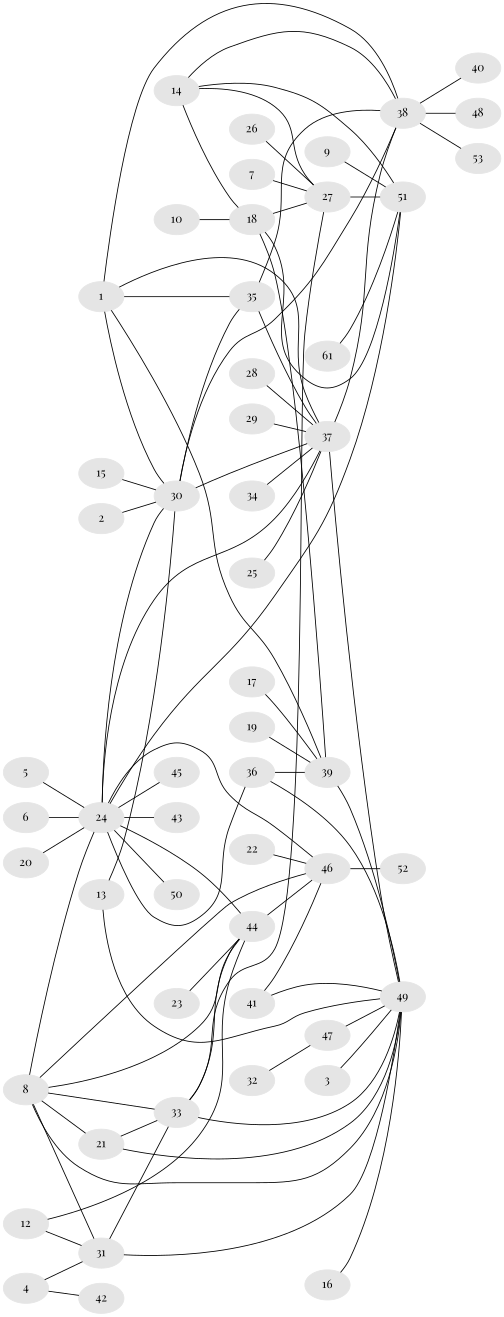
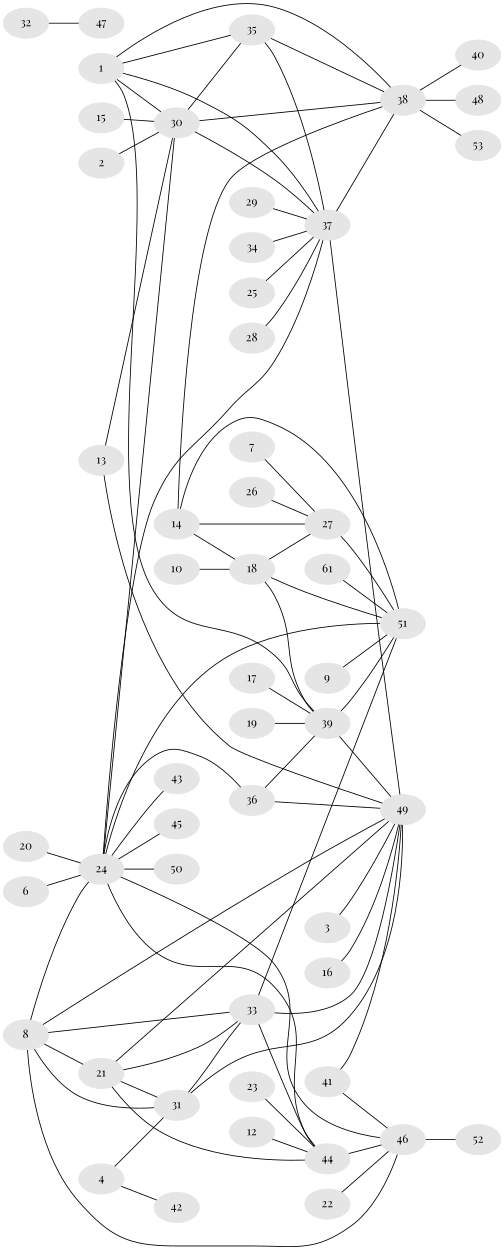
edge "27" -- "33": now "51" -- "33"
edge "51" -- "39": added
node "5": removed
edge "49" -- "47": removed
edge "44" -- "8": now "44" -- "21"
edge "12" -- "31": now "21" -- "31"
